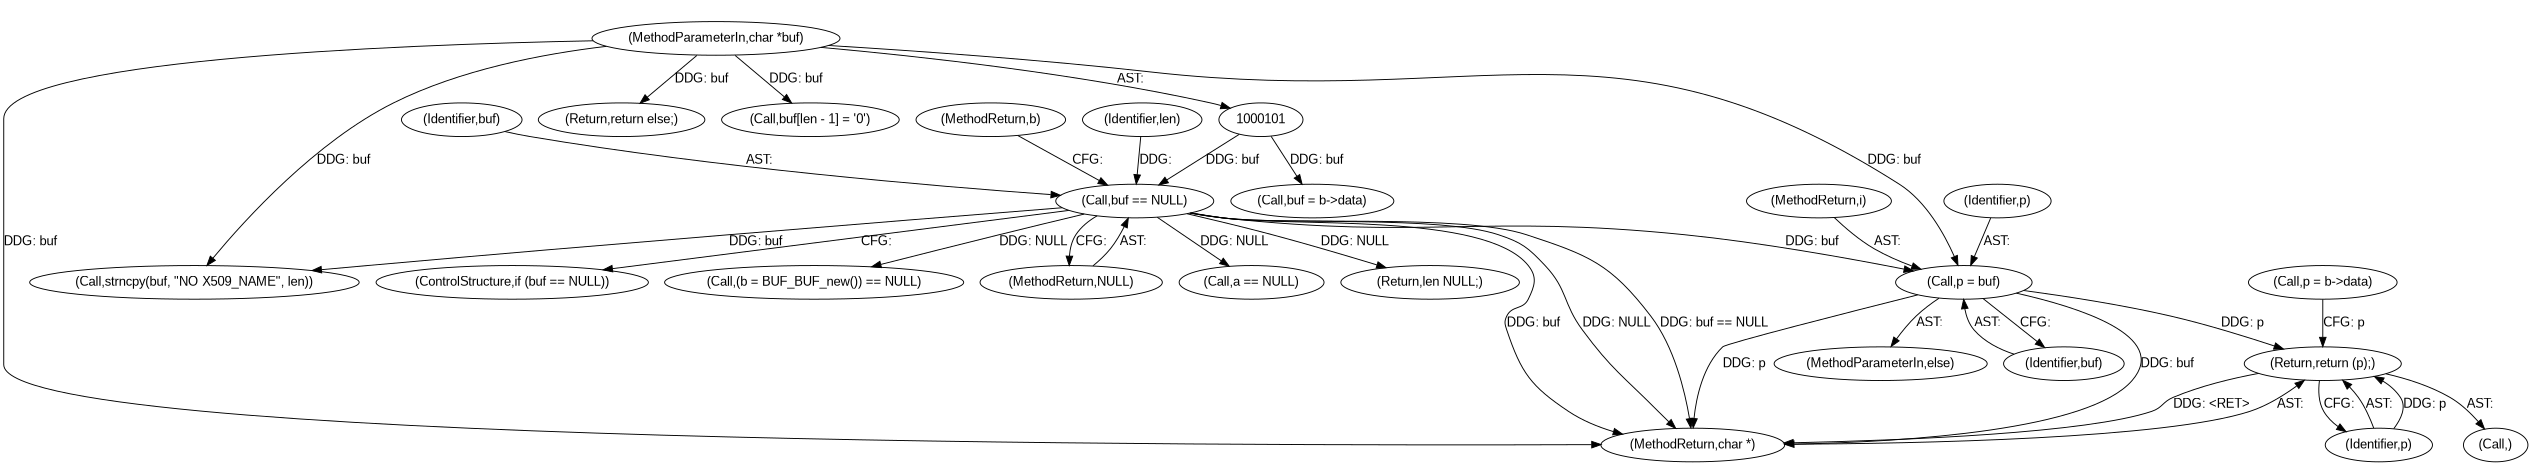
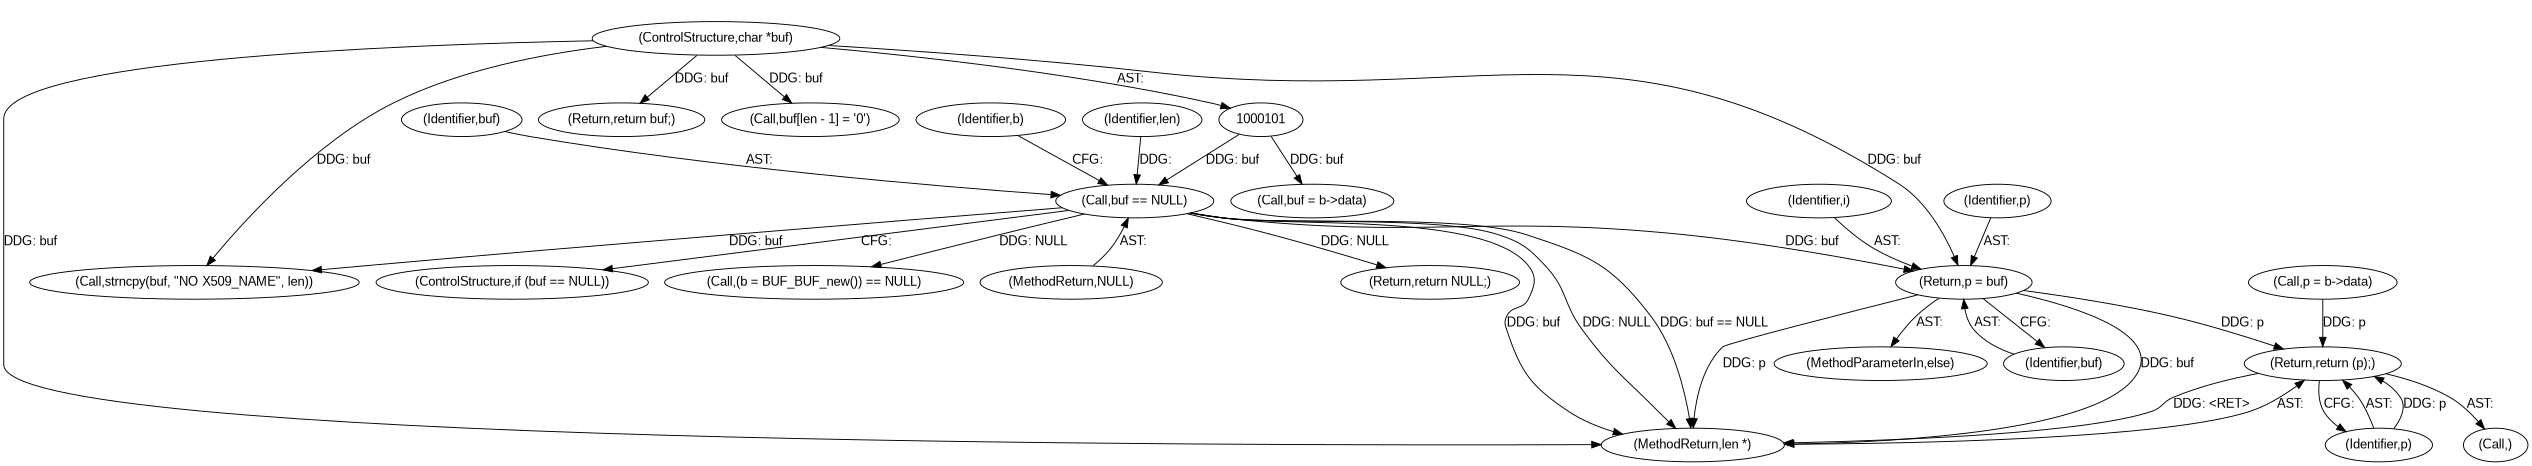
node "(MethodParameterIn,char *buf)": label "(MethodParameterIn,char *buf)" -> "(ControlStructure,char *buf)"
node "(Return,return else;)": label "(Return,return else;)" -> "(Return,return buf;)"
node "(MethodReturn,b)": label "(MethodReturn,b)" -> "(Identifier,b)"
node "(MethodReturn,i)": label "(MethodReturn,i)" -> "(Identifier,i)"
edge "(Call,buf == NULL)" -> "(MethodReturn,NULL)": removed, label "CFG:"
node "(Call,a == NULL)": removed
node "(Return,len NULL;)": label "(Return,len NULL;)" -> "(Return,return NULL;)"
node "(Call,p = buf)": label "(Call,p = buf)" -> "(Return,p = buf)"
edge "(Call,p = b->data)" -> "(Return,return (p);)": label "CFG: p" -> "DDG: p"
node "(MethodReturn,char *)": label "(MethodReturn,char *)" -> "(MethodReturn,len *)"
